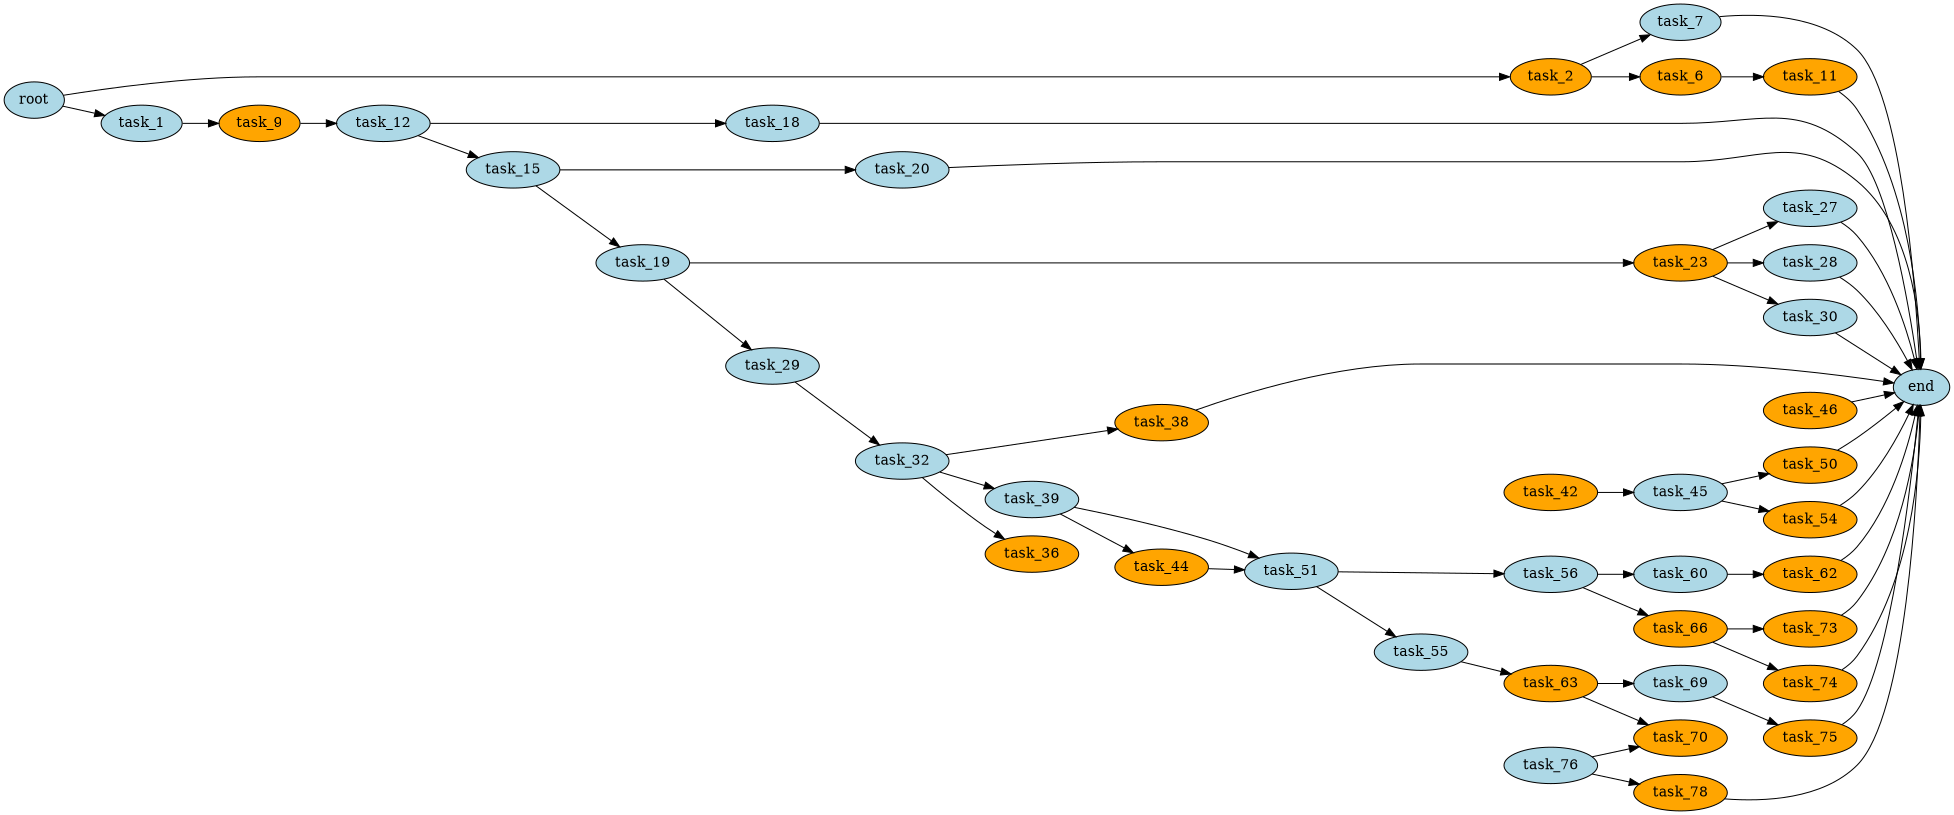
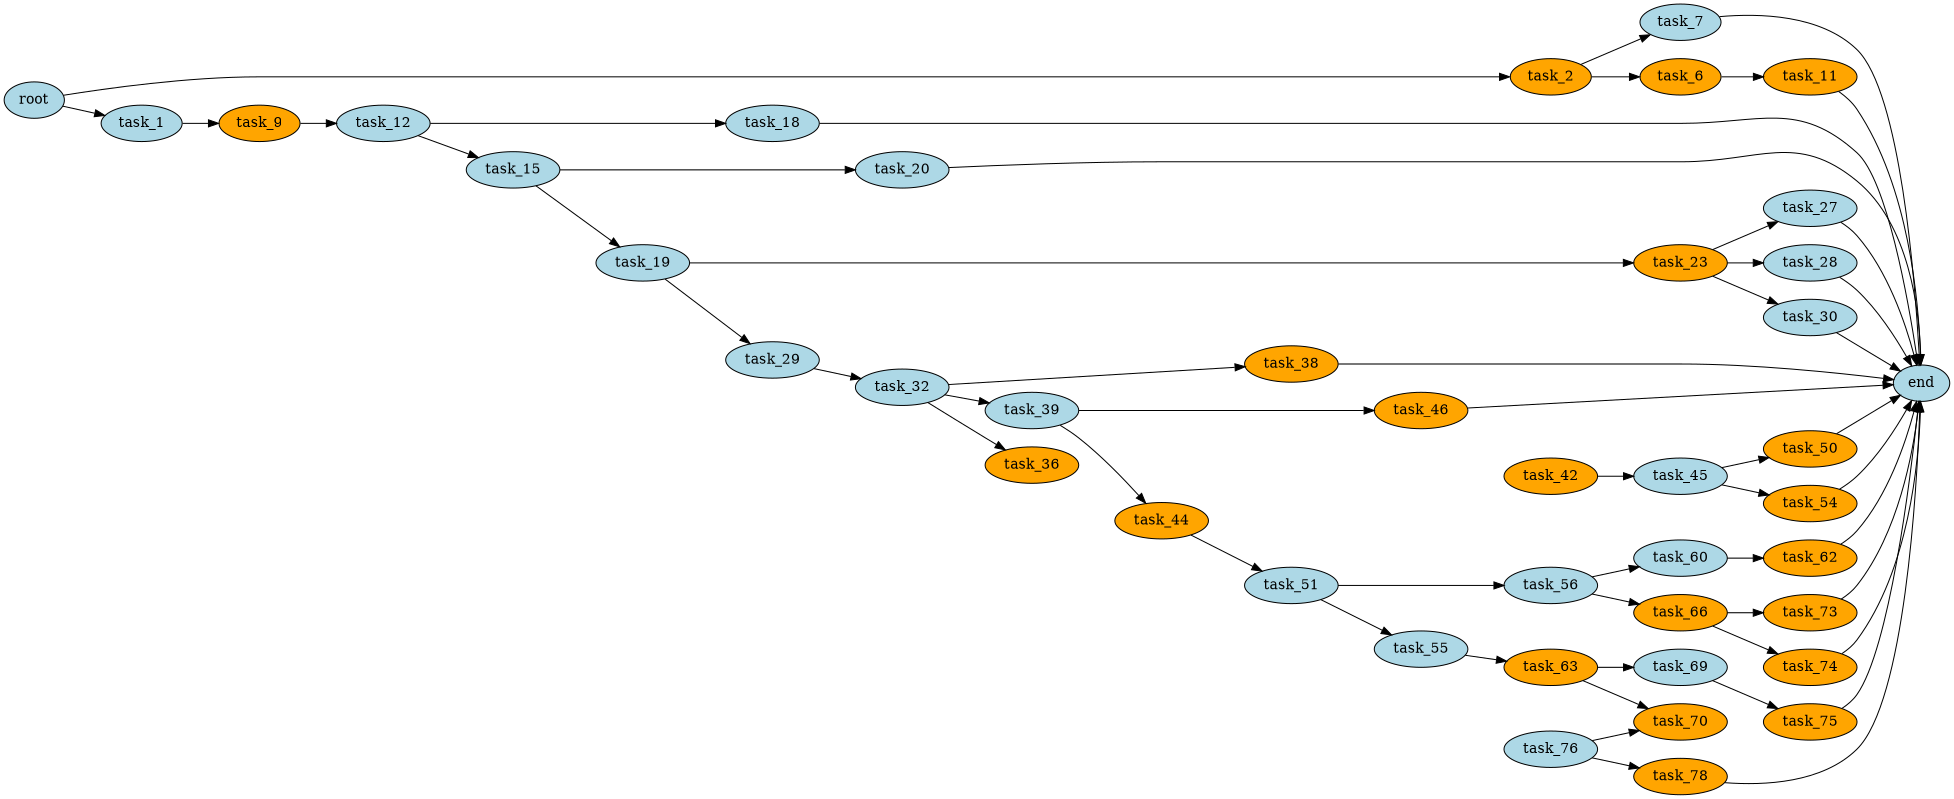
edge "task_39" -> "task_51": now "task_39" -> "task_46"
